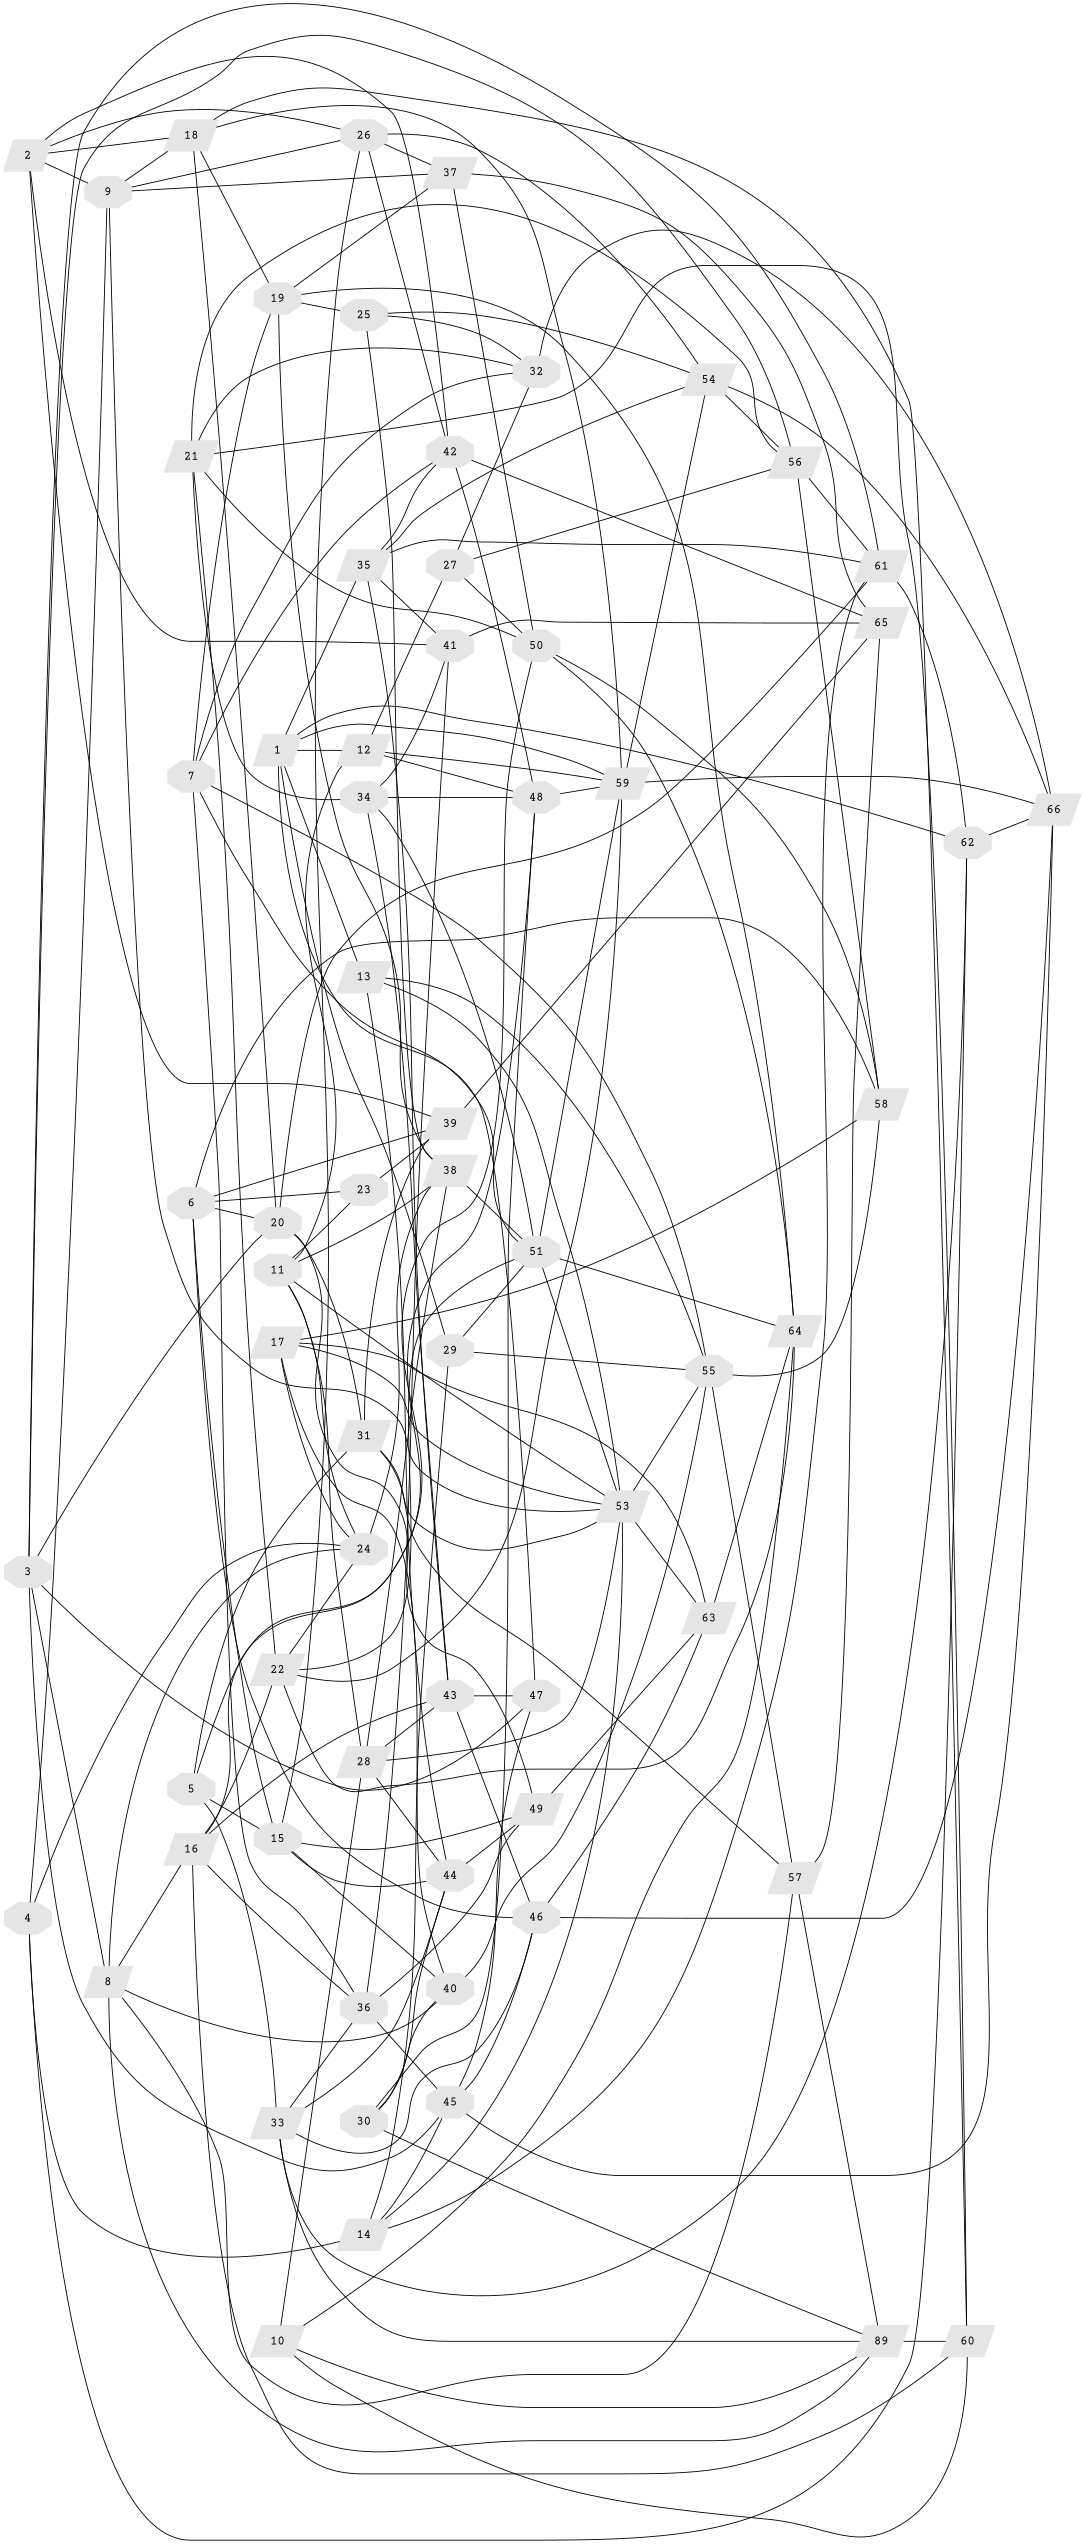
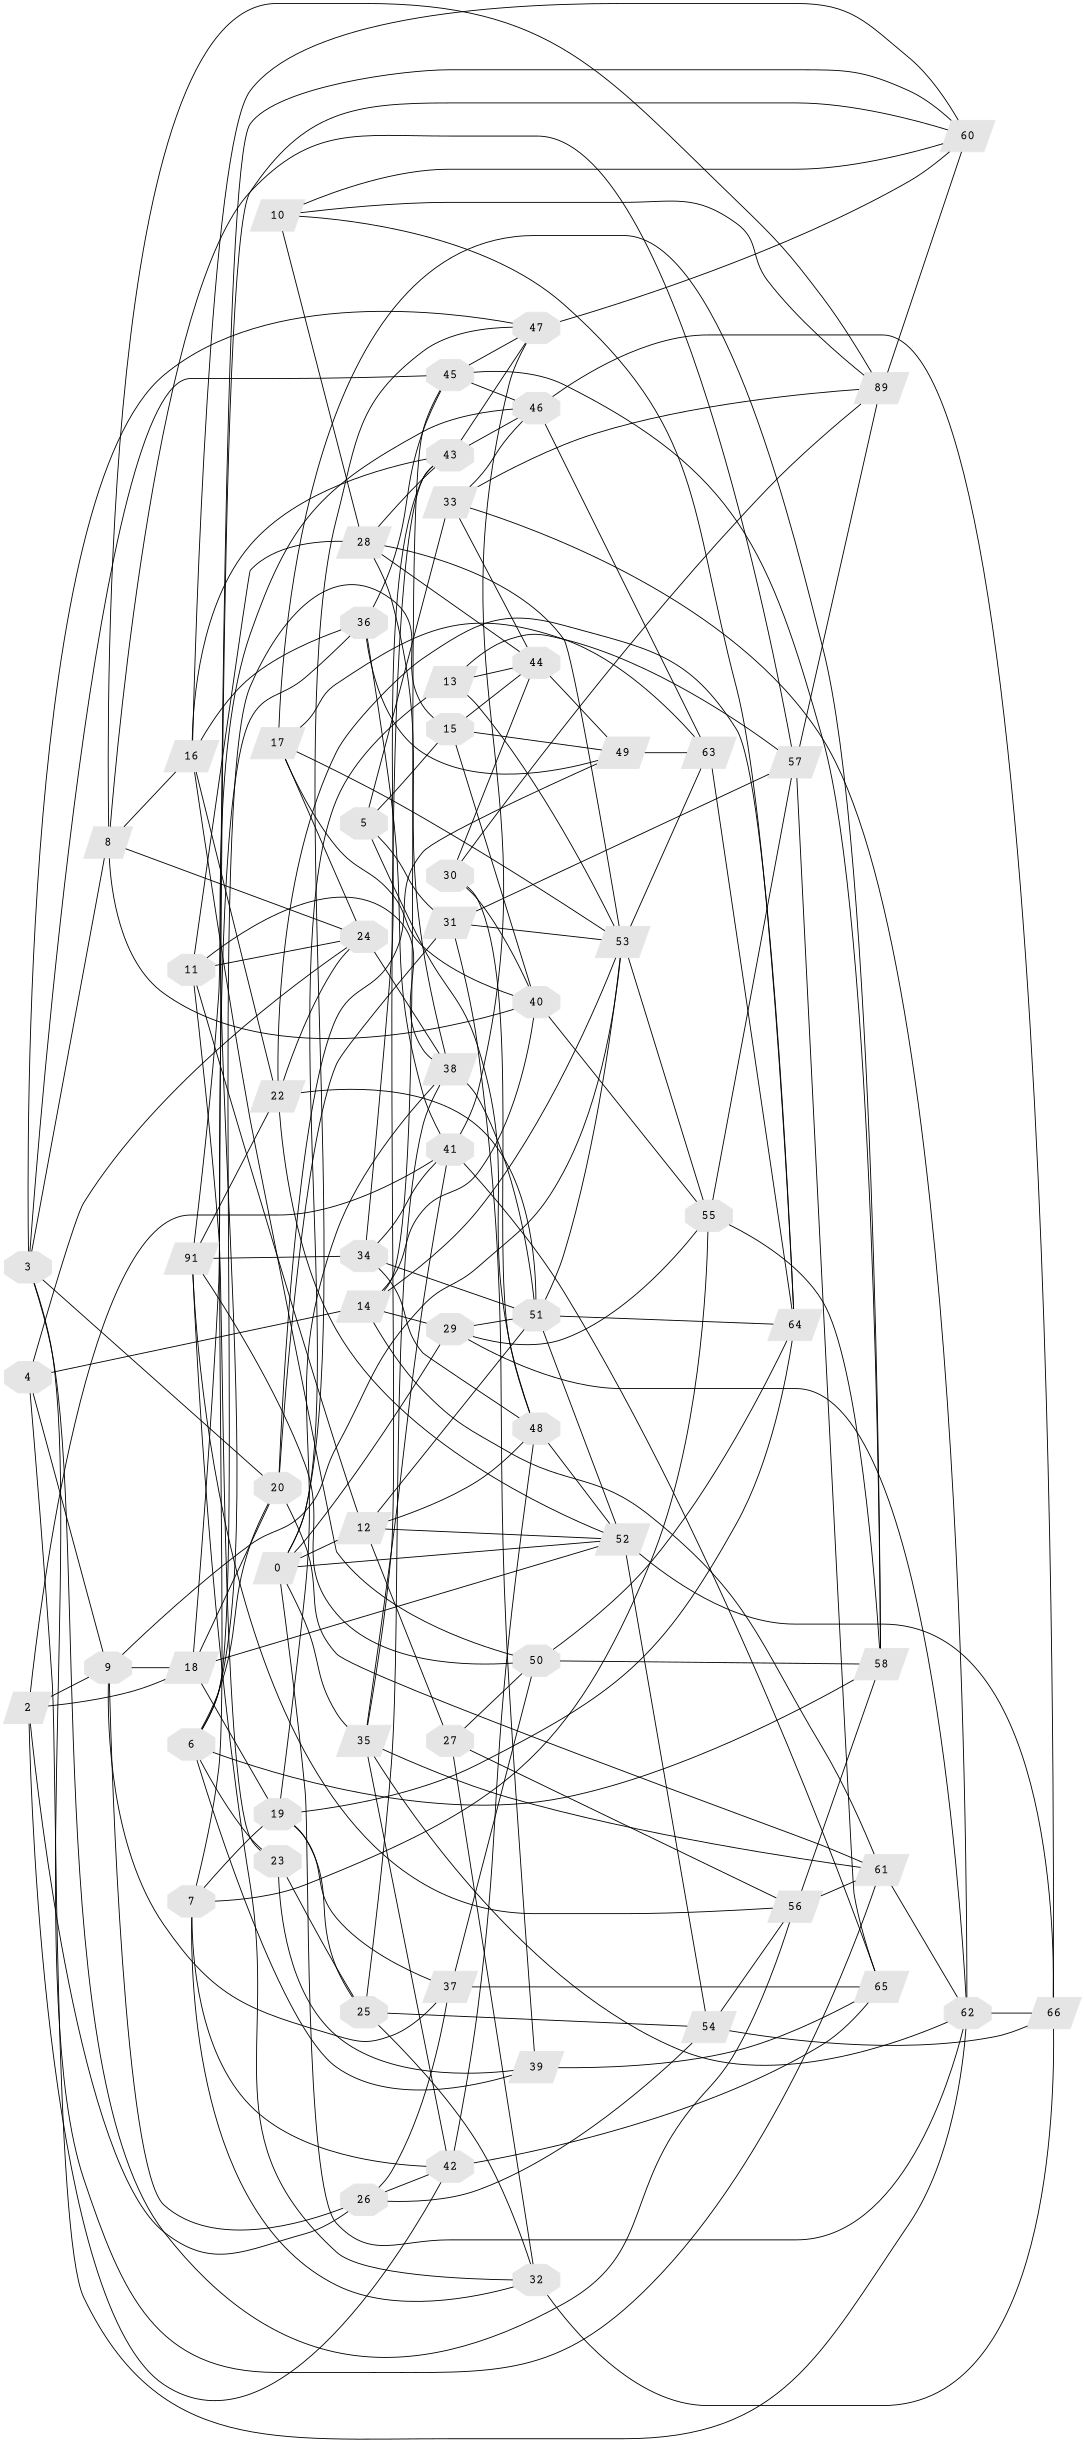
edge "60" -- "47": added
edge "54" -- "35": now "62" -- "35"
node "21": label "21" -> "91"
node "1": label "1" -> "0"
node "59": label "59" -> "52"
edge "2" -- "39": removed
edge "47" -- "41": added
edge "26" -- "15": removed
edge "7" -- "51": now "12" -- "51"
edge "13" -- "55": now "13" -- "57"
edge "40" -- "14": added
edge "11" -- "53": removed
edge "29" -- "62": added
edge "66" -- "45": now "58" -- "45"
edge "23" -- "25": added
edge "36" -- "33": removed
